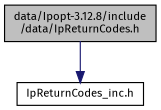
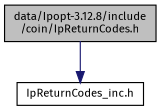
node "data/Ipopt-3.12.8/include /data/IpReturnCodes.h": label "data/Ipopt-3.12.8/include /data/IpReturnCodes.h" -> "data/Ipopt-3.12.8/include /coin/IpReturnCodes.h"
